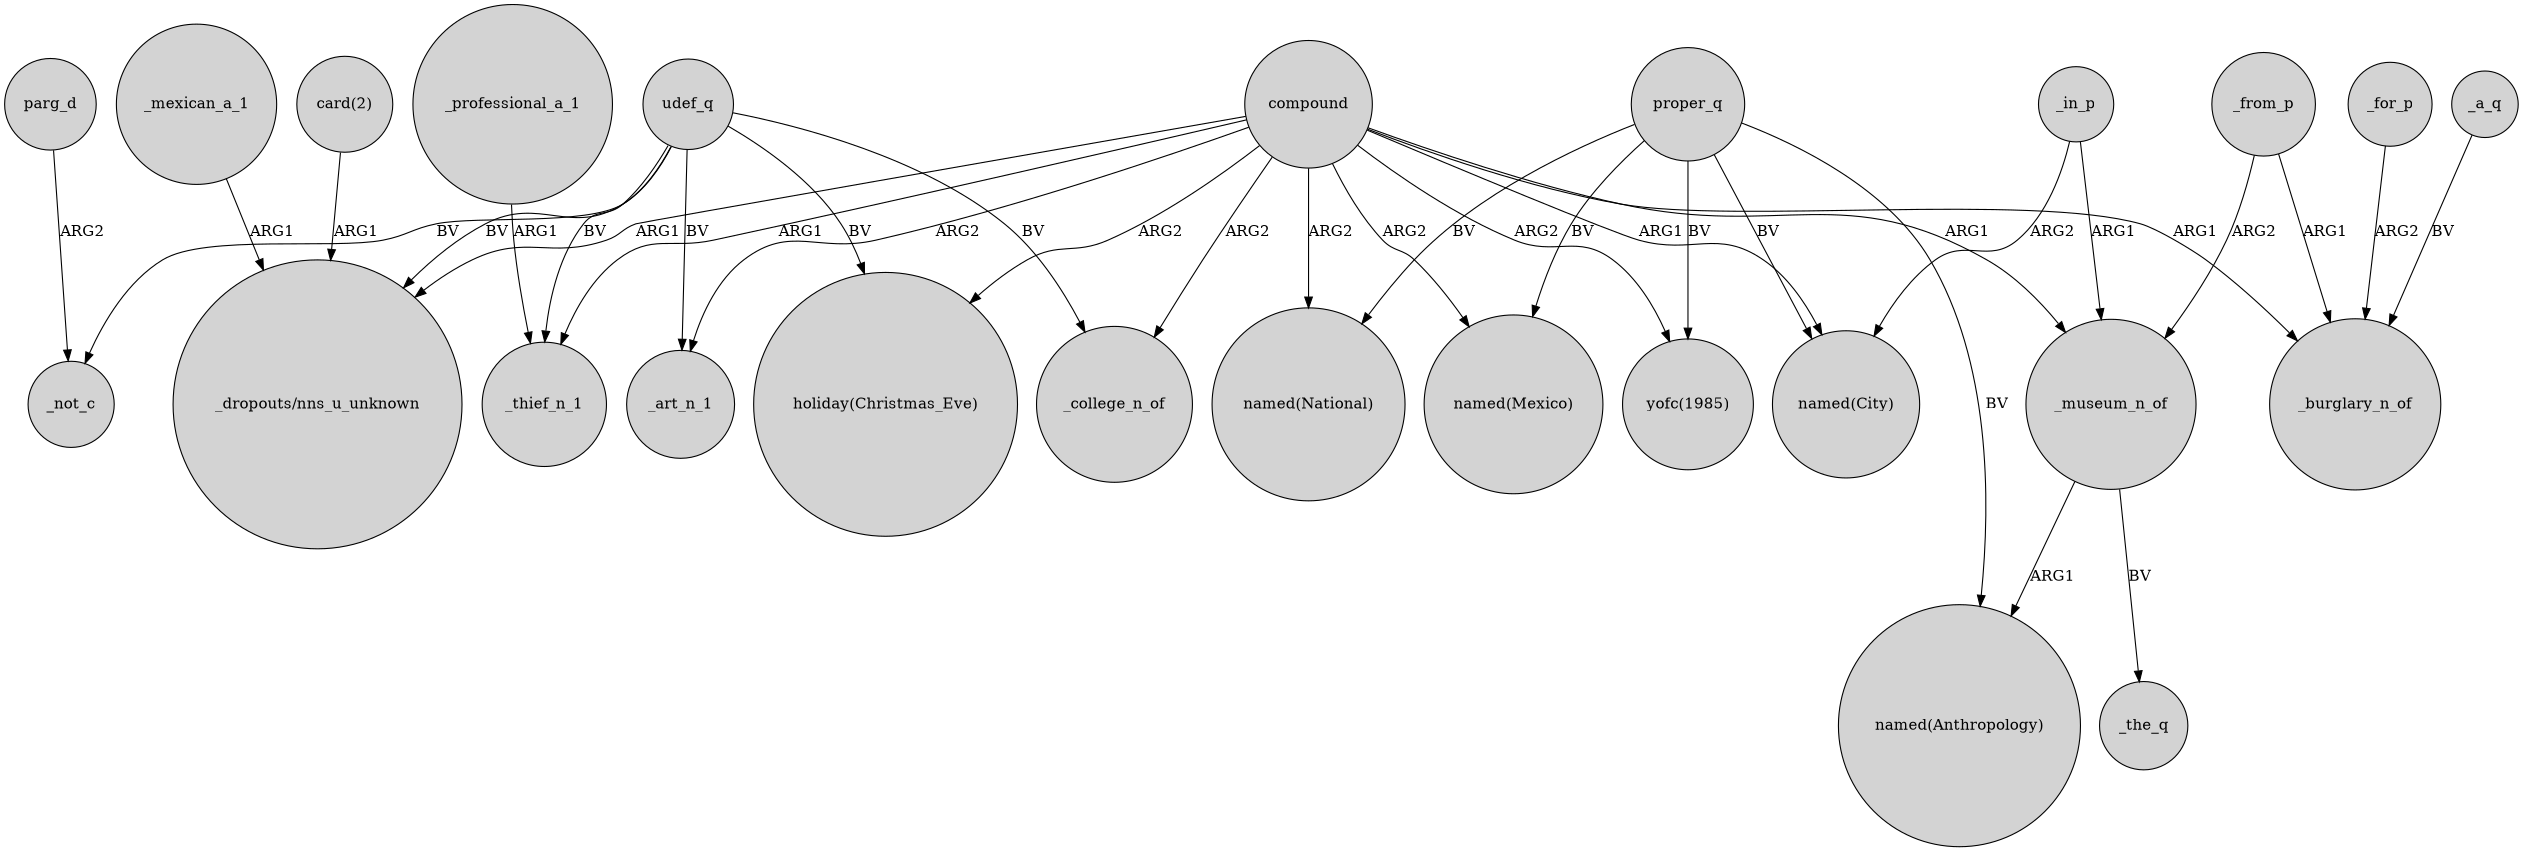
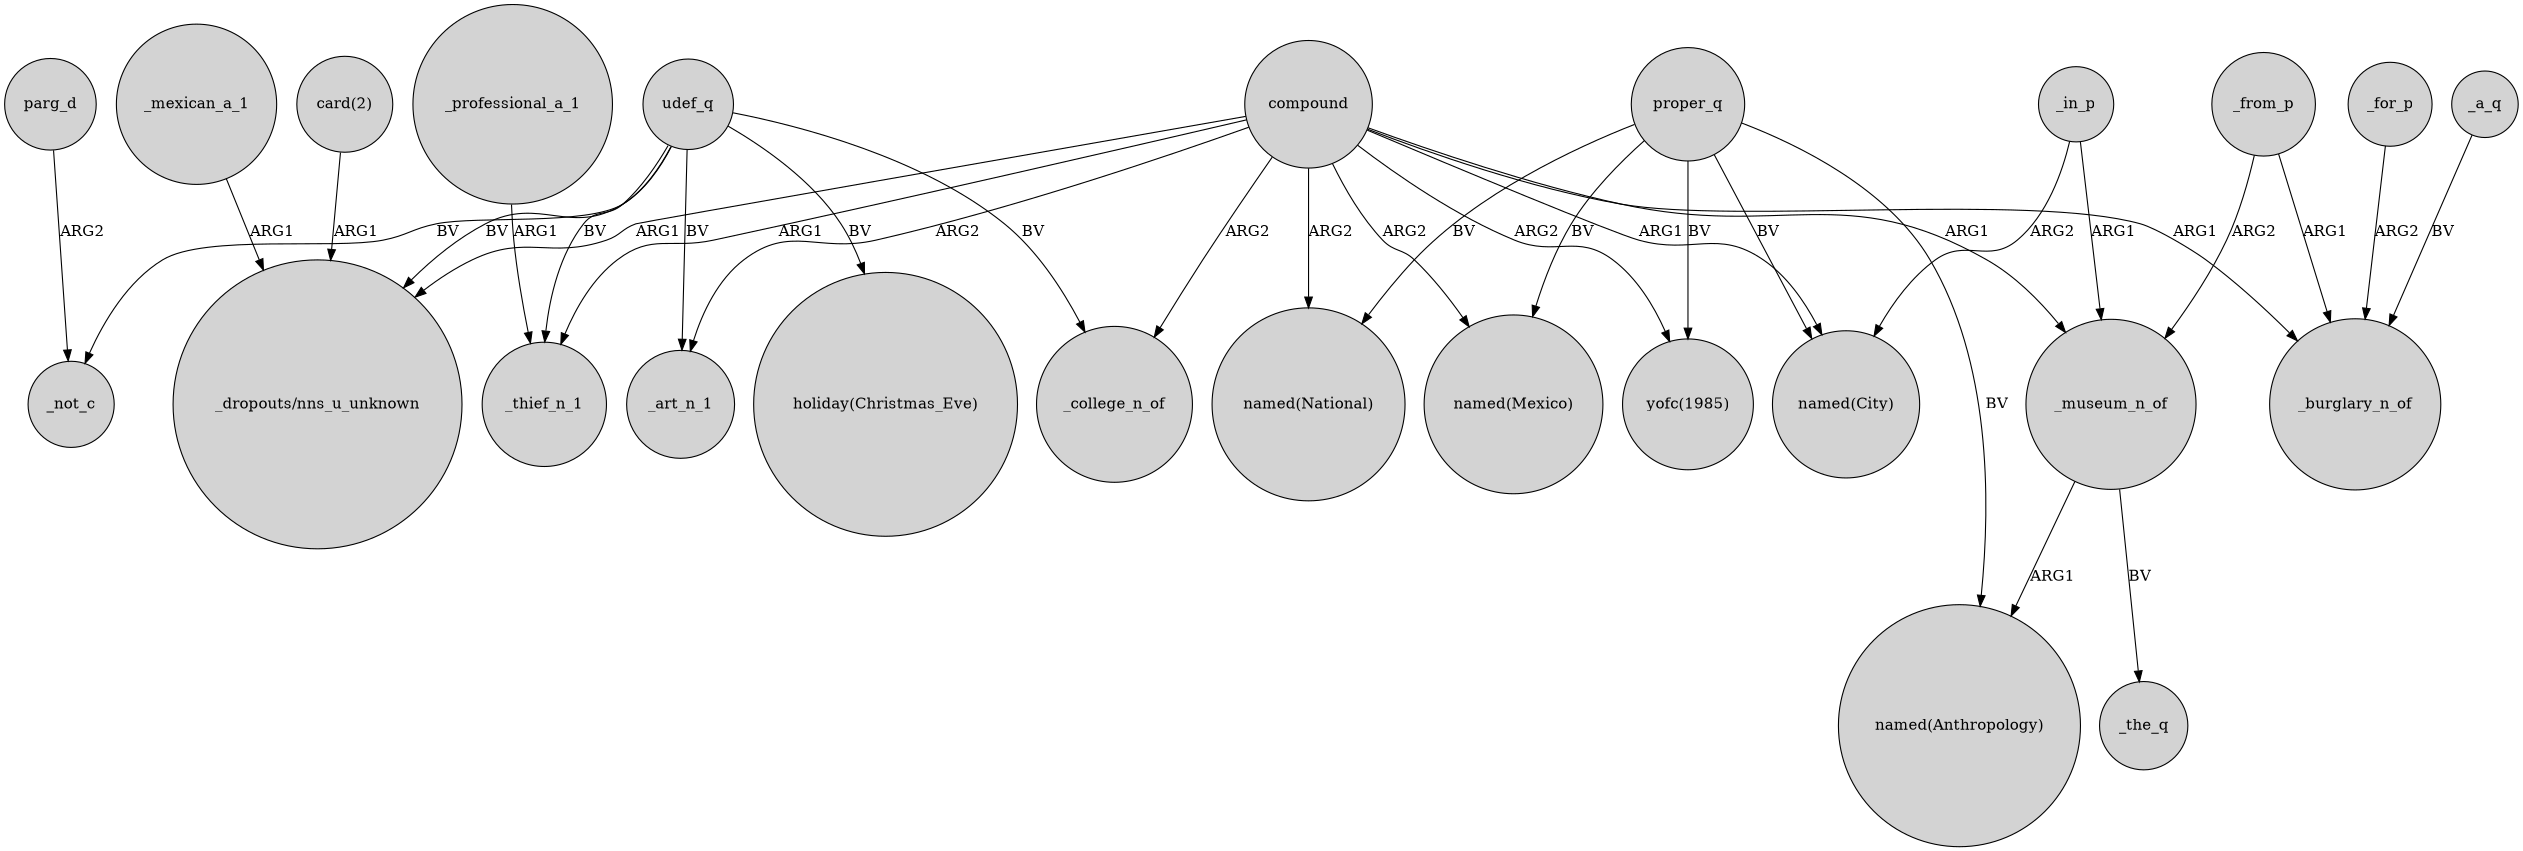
edge "compound" -> "holiday(Christmas_Eve)": removed, label "ARG2"
